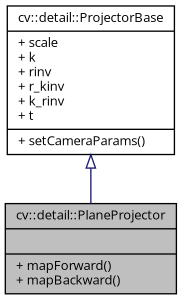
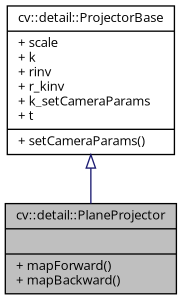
node "cv::detail::ProjectorBase": text "+ k_rinv" -> "+ k_setCameraParams"
